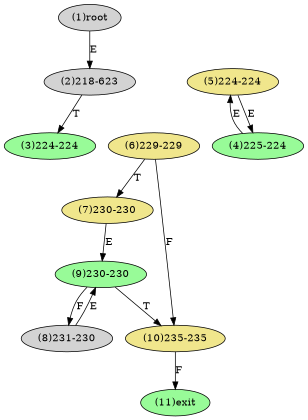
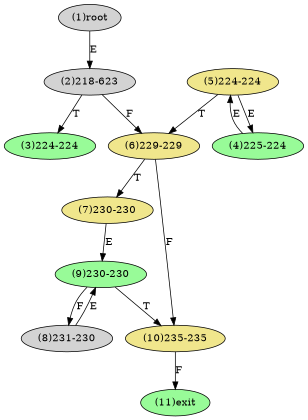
edge "(2)218-623" -> "(6)229-229": added, label "F"
edge "(5)224-224" -> "(6)229-229": added, label "T"
